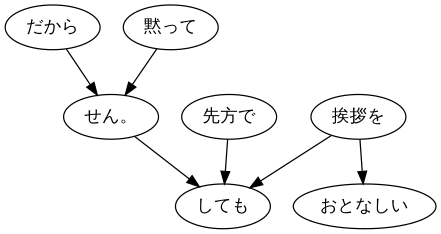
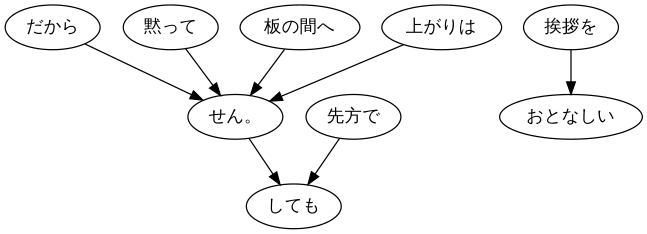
node "板の間へ": added
node "上がりは": added
edge "挨拶を" -> "しても": removed
